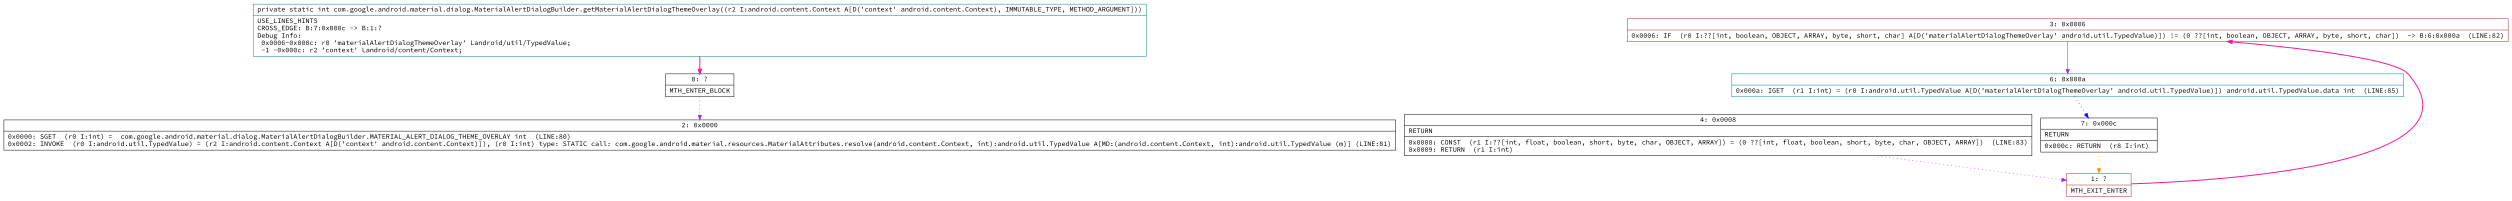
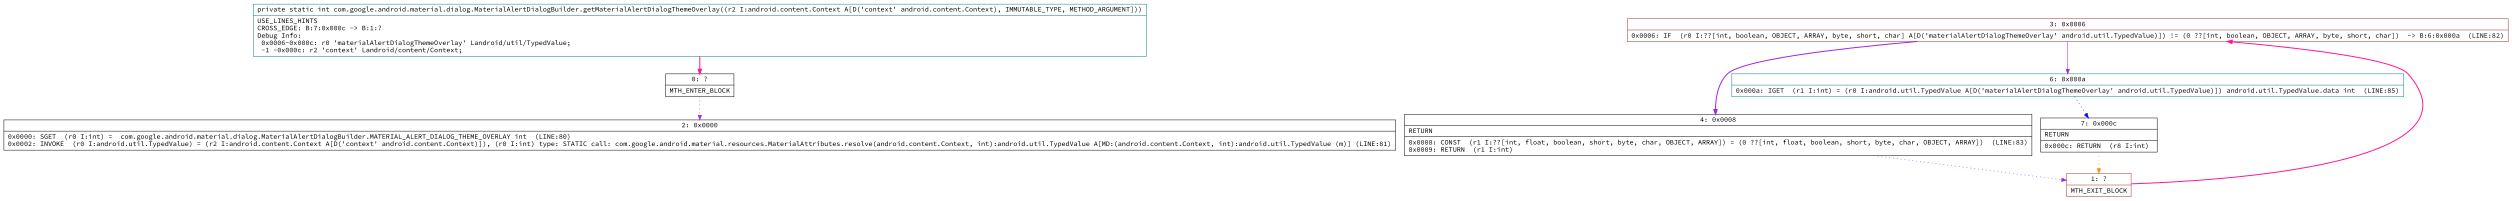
edge "3: 0x0006" -> "4: 0x0008": added
node "1: ?": text "MTH_EXIT_ENTER" -> "MTH_EXIT_BLOCK"
